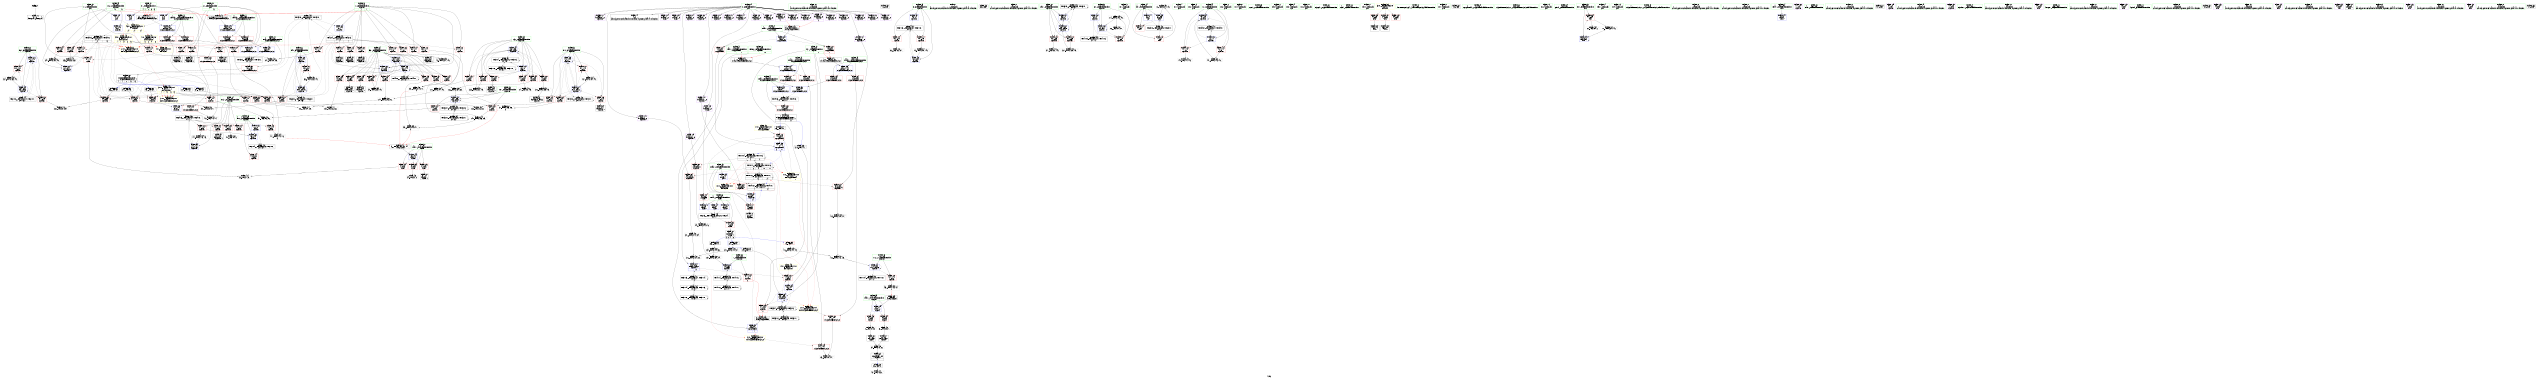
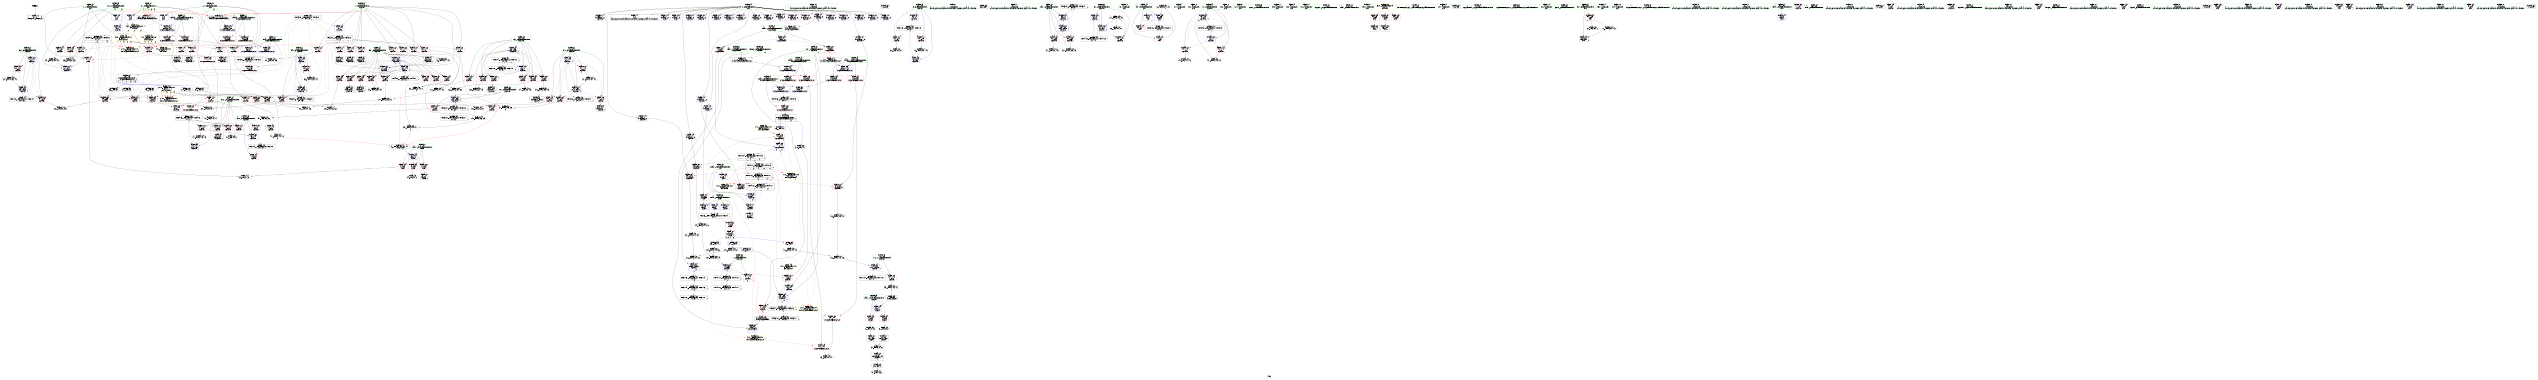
node "NodeID: 57": text "_Z5ans" -> "_Z5solvev"
